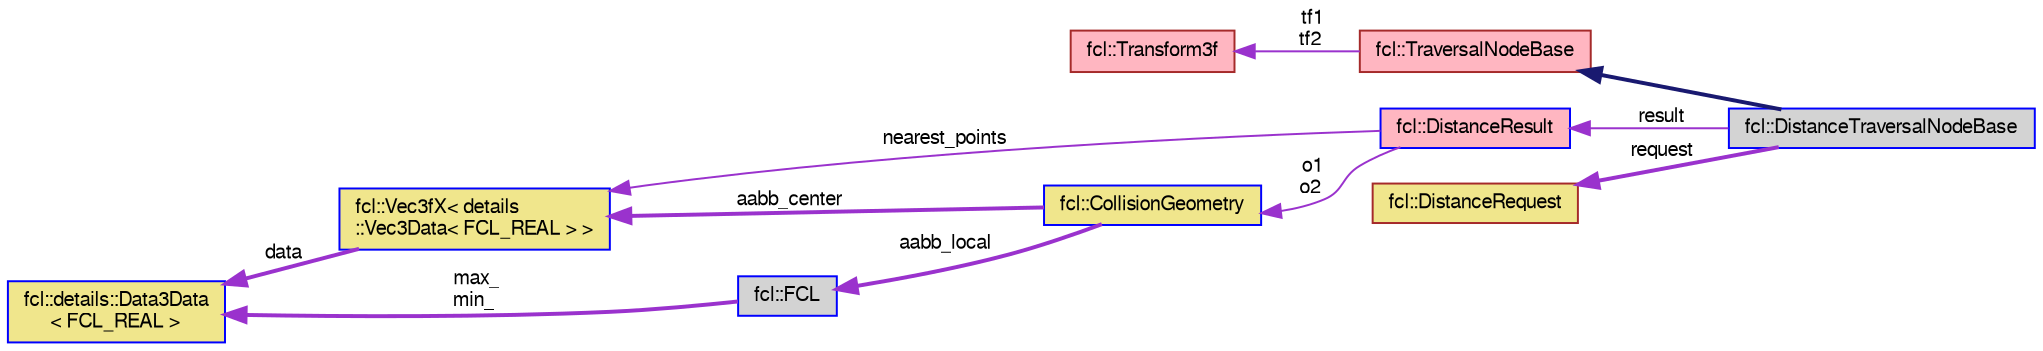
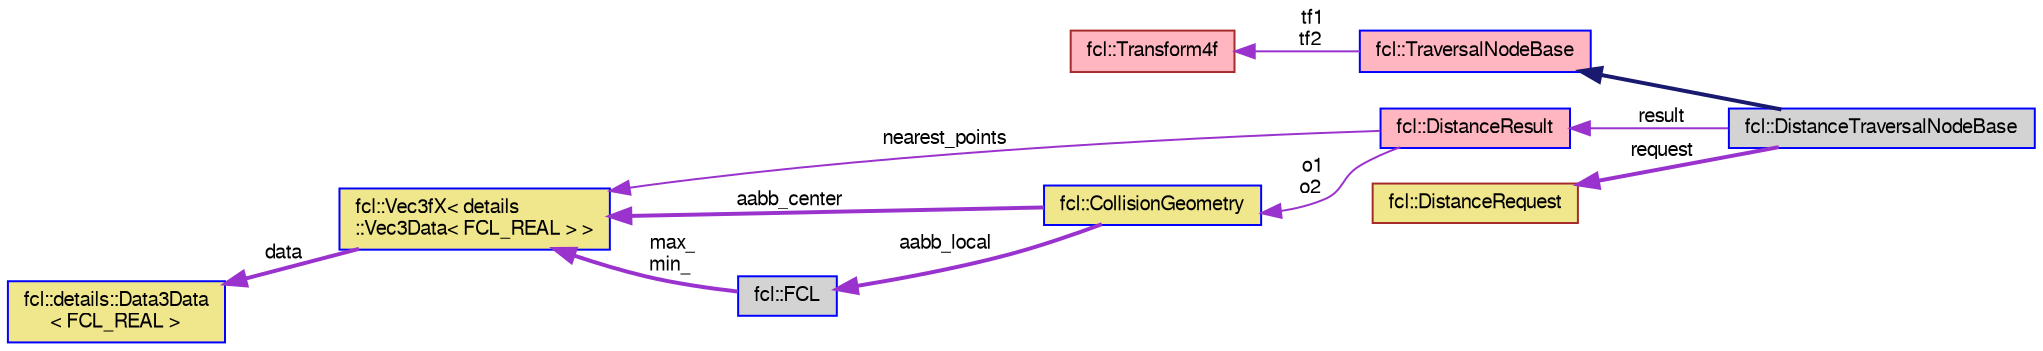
node "fcl::Transform3f": label "fcl::Transform3f" -> "fcl::Transform4f"
node "fcl::TraversalNodeBase": color brown -> blue
edge "fcl::FCL" -> "fcl::details::Data3Data < FCL_REAL >": now "fcl::FCL" -> "fcl::Vec3fX< details ::Vec3Data< FCL_REAL > >"
